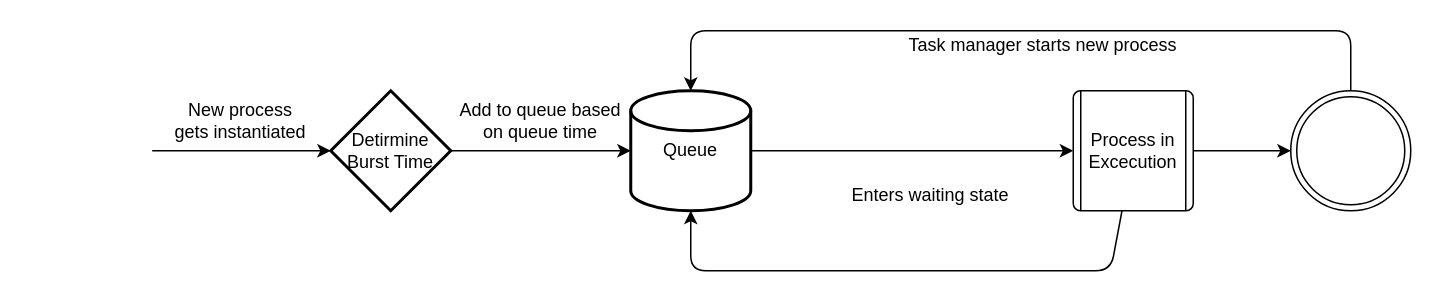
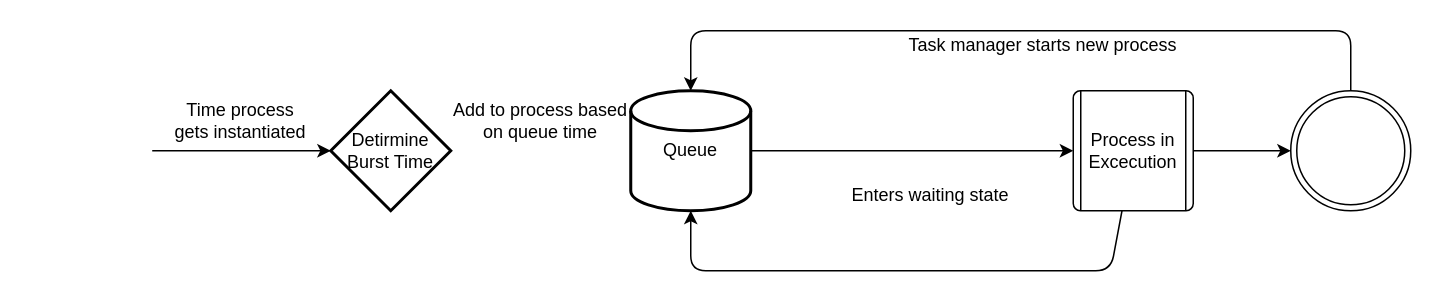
node "New process gets instantiated": label "New process gets instantiated" -> "Time process gets instantiated"
node "Add to queue based on queue time": label "Add to queue based on queue time" -> "Add to process based on queue time"
edge "Detirmine Burst Time" -> "Queue": removed
